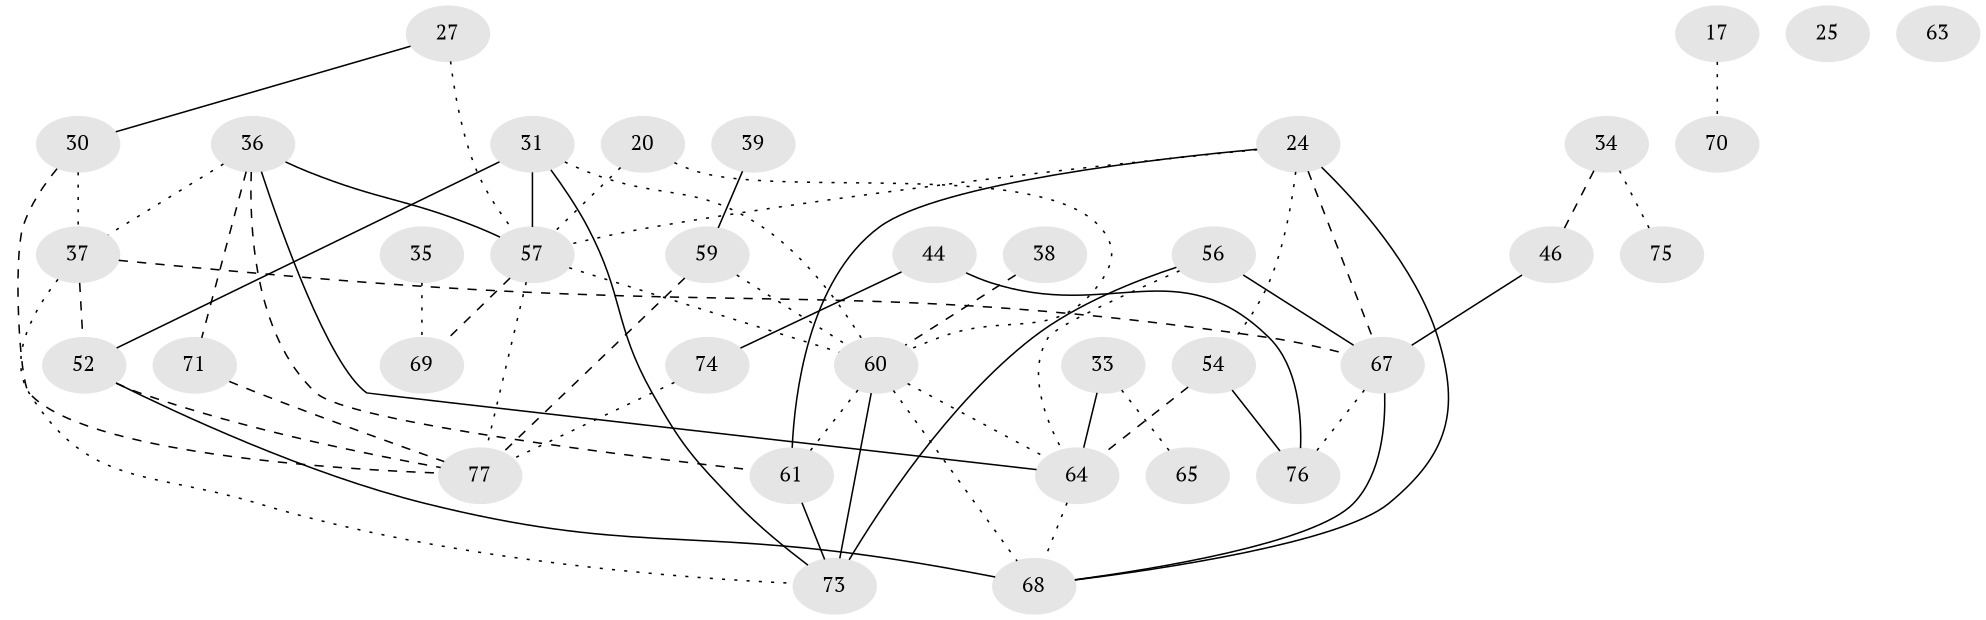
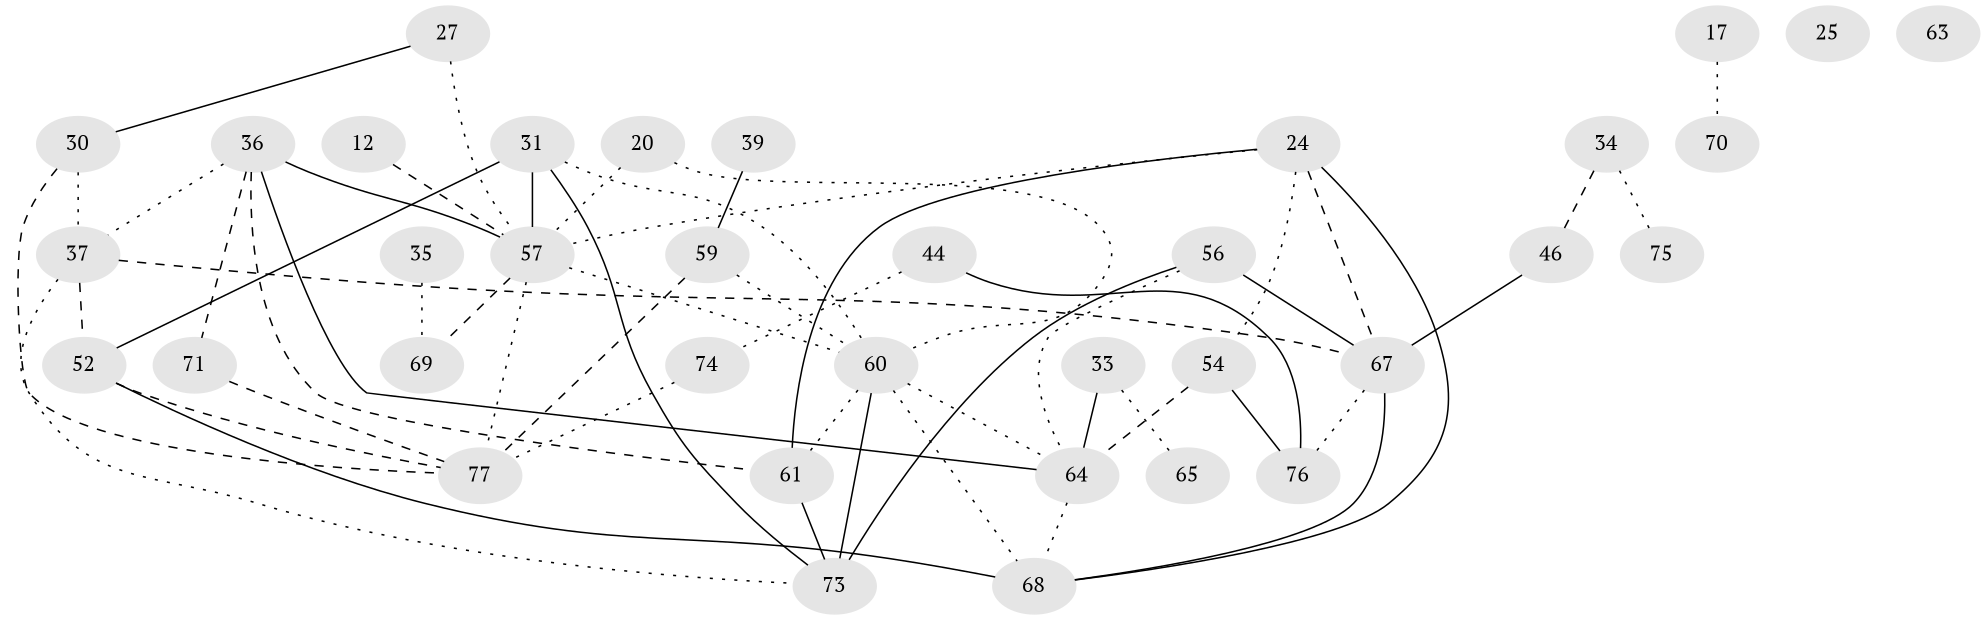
node "12": added
node "38": removed
edge "44" -- "74": style solid -> dotted
